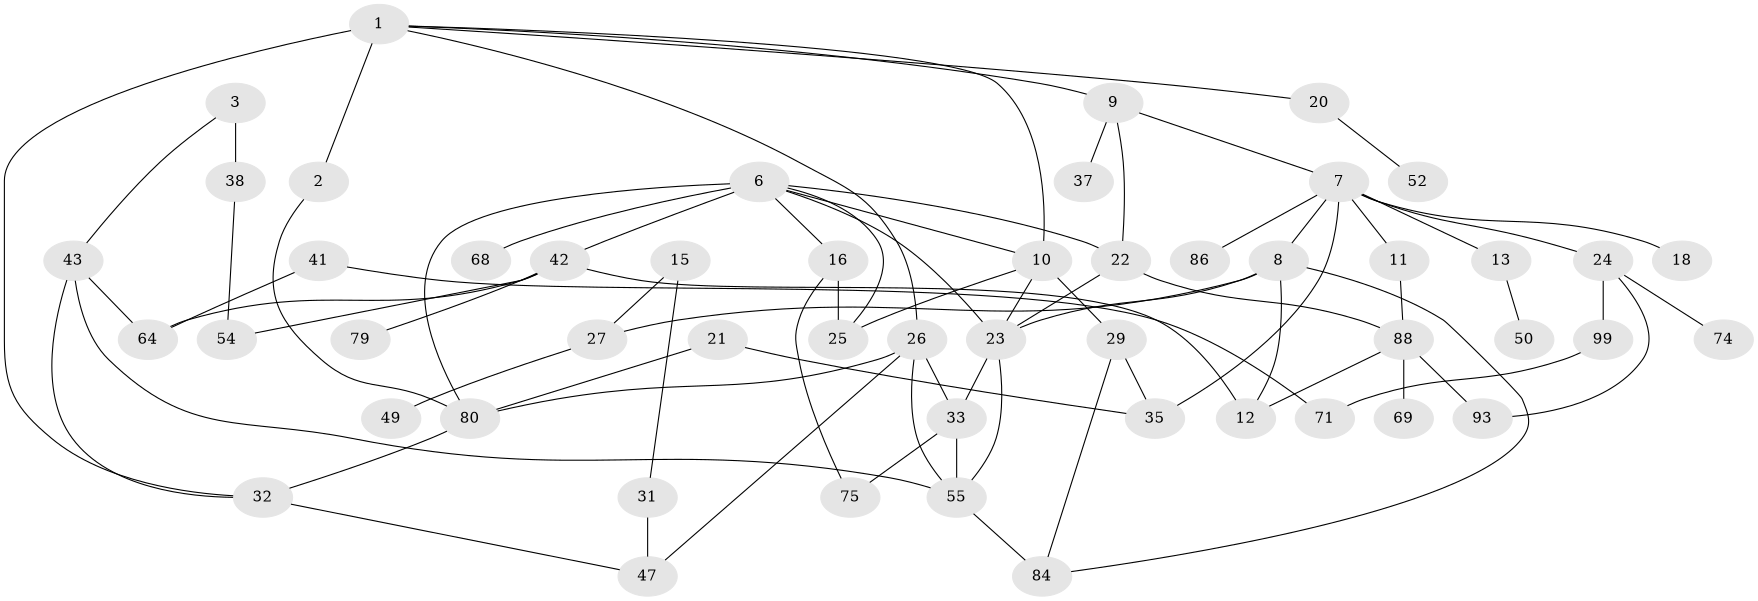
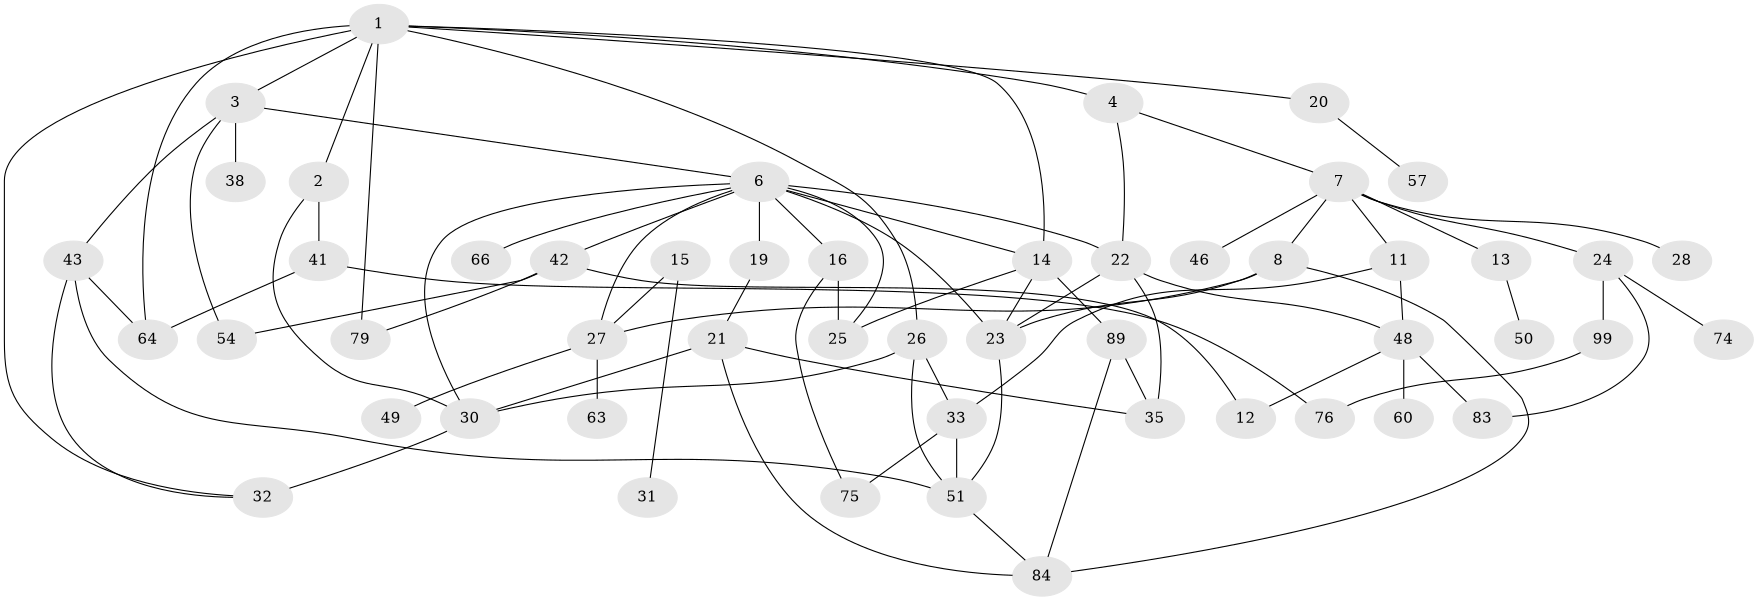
edge "1" -- "3": added
node "9": label "9" -> "4"
edge "3" -- "6": added
edge "1" -- "79": added
node "37": removed
node "52": label "52" -> "57"
edge "2" -- "41": added
edge "6" -- "27": added
edge "38" -- "54": now "3" -- "54"
node "68": label "68" -> "66"
node "19": added
node "10": label "10" -> "14"
node "86": label "86" -> "46"
node "18": label "18" -> "28"
edge "42" -- "64": now "1" -- "64"
edge "7" -- "35": now "22" -- "35"
node "29": label "29" -> "89"
node "88": label "88" -> "48"
edge "8" -- "12": removed
edge "23" -- "33": now "11" -- "33"
node "80": label "80" -> "30"
node "63": added
node "71": label "71" -> "76"
node "69": label "69" -> "60"
node "93": label "93" -> "83"
node "55": label "55" -> "51"
edge "21" -- "84": added
node "47": removed
